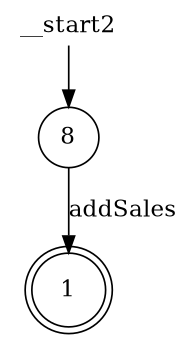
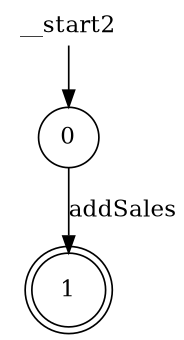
node "8": label "8" -> "0"
